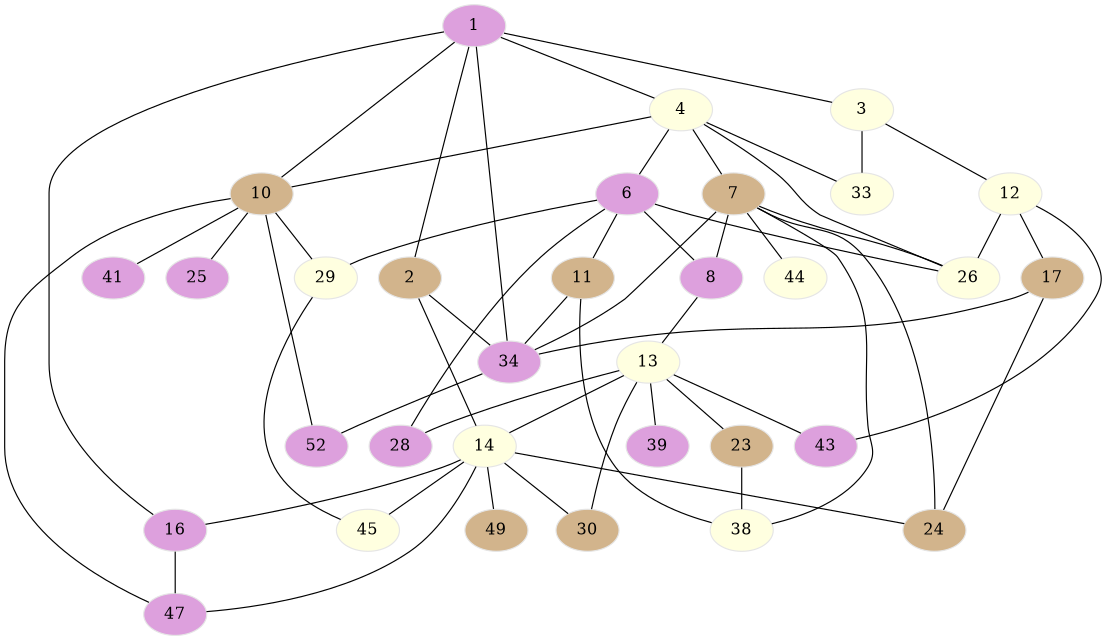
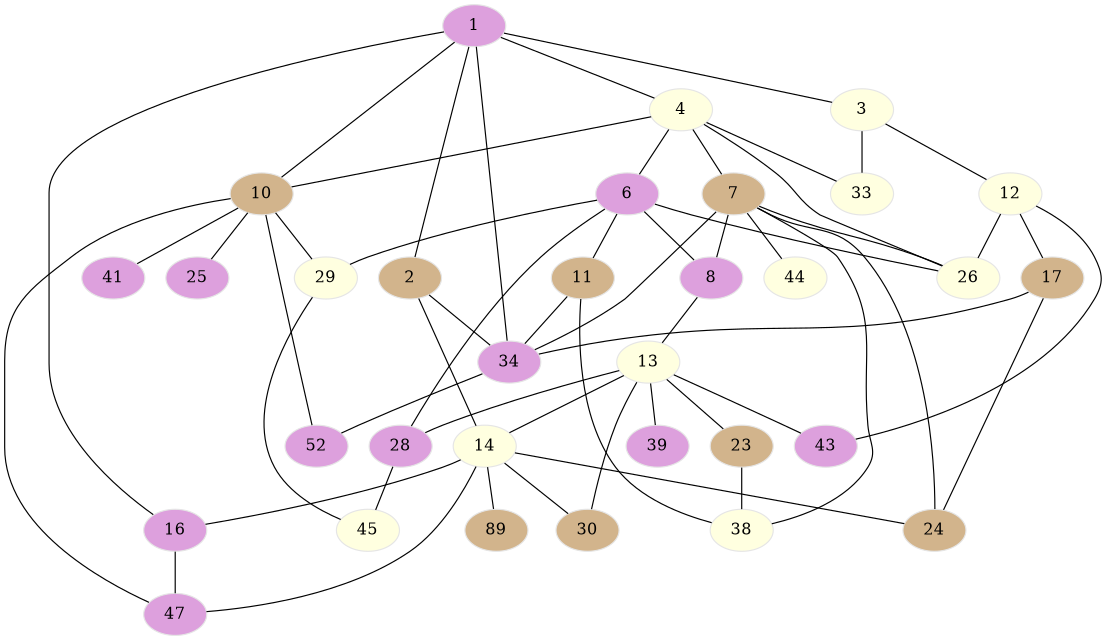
edge "14" -- "45": now "28" -- "45"
node "49": label "49" -> "89"
